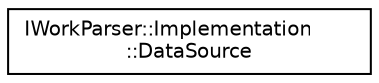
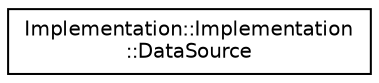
node "IWorkParser::Implementation ::DataSource": label "IWorkParser::Implementation ::DataSource" -> "Implementation::Implementation ::DataSource"
